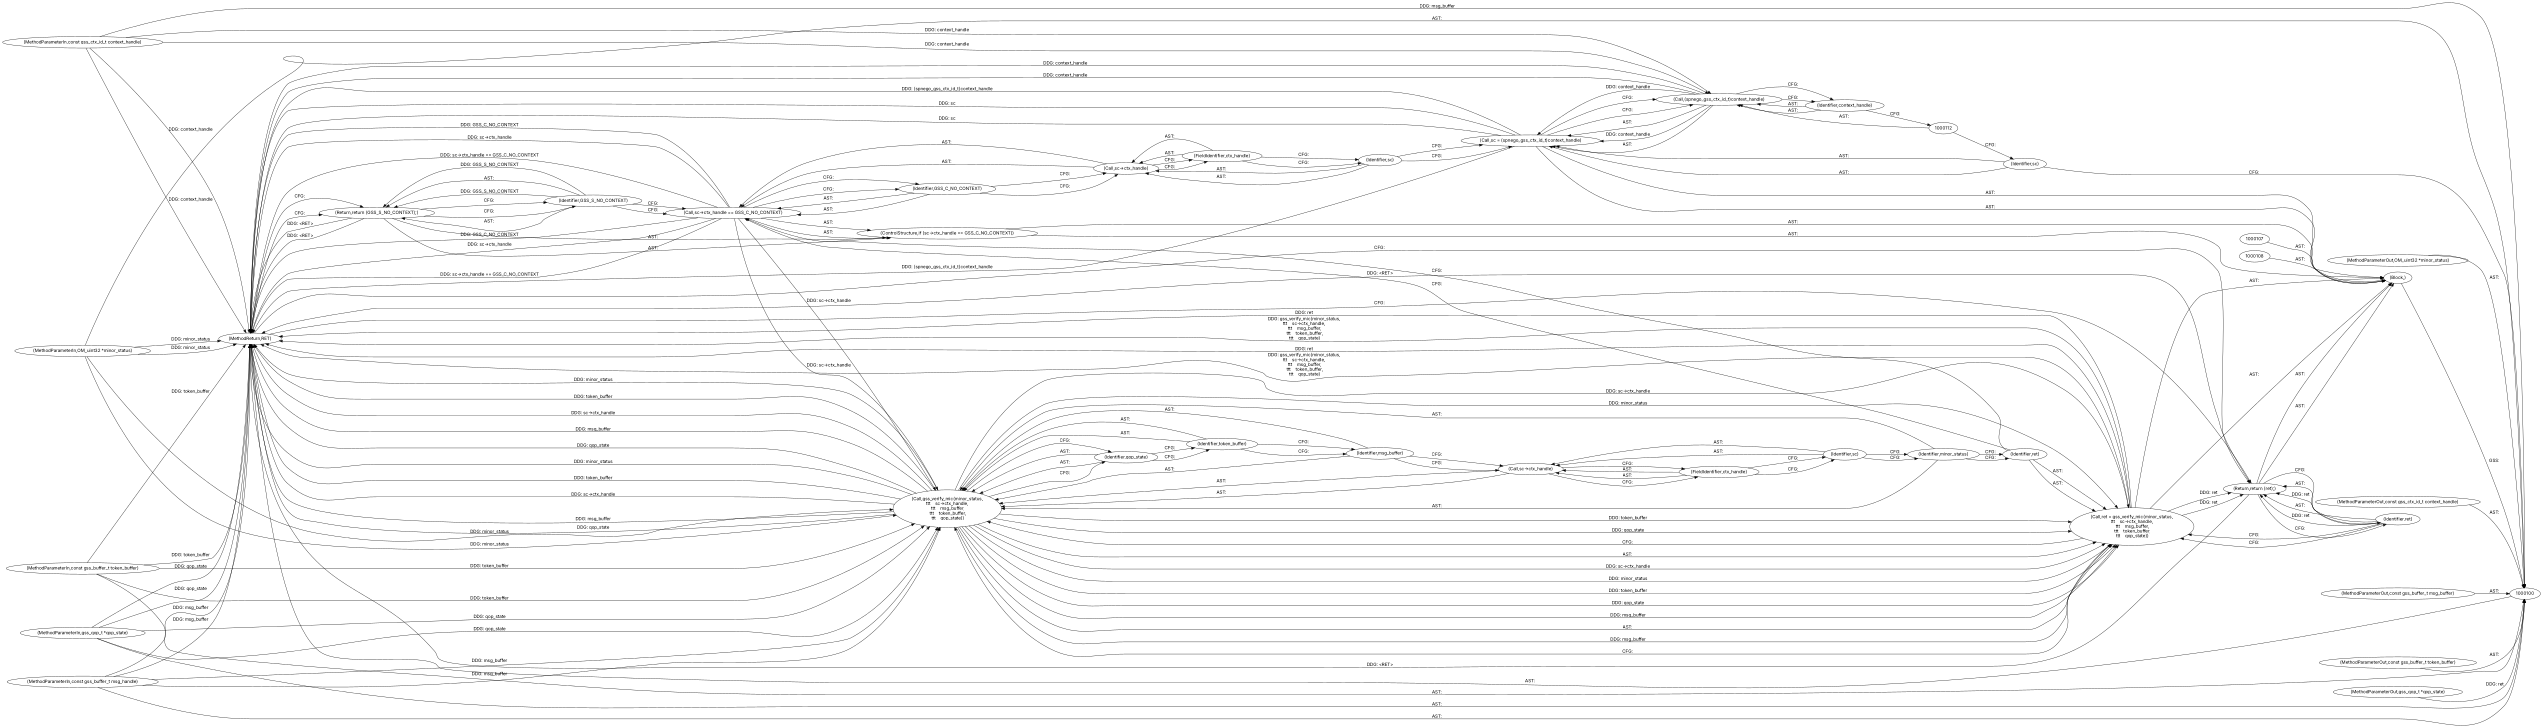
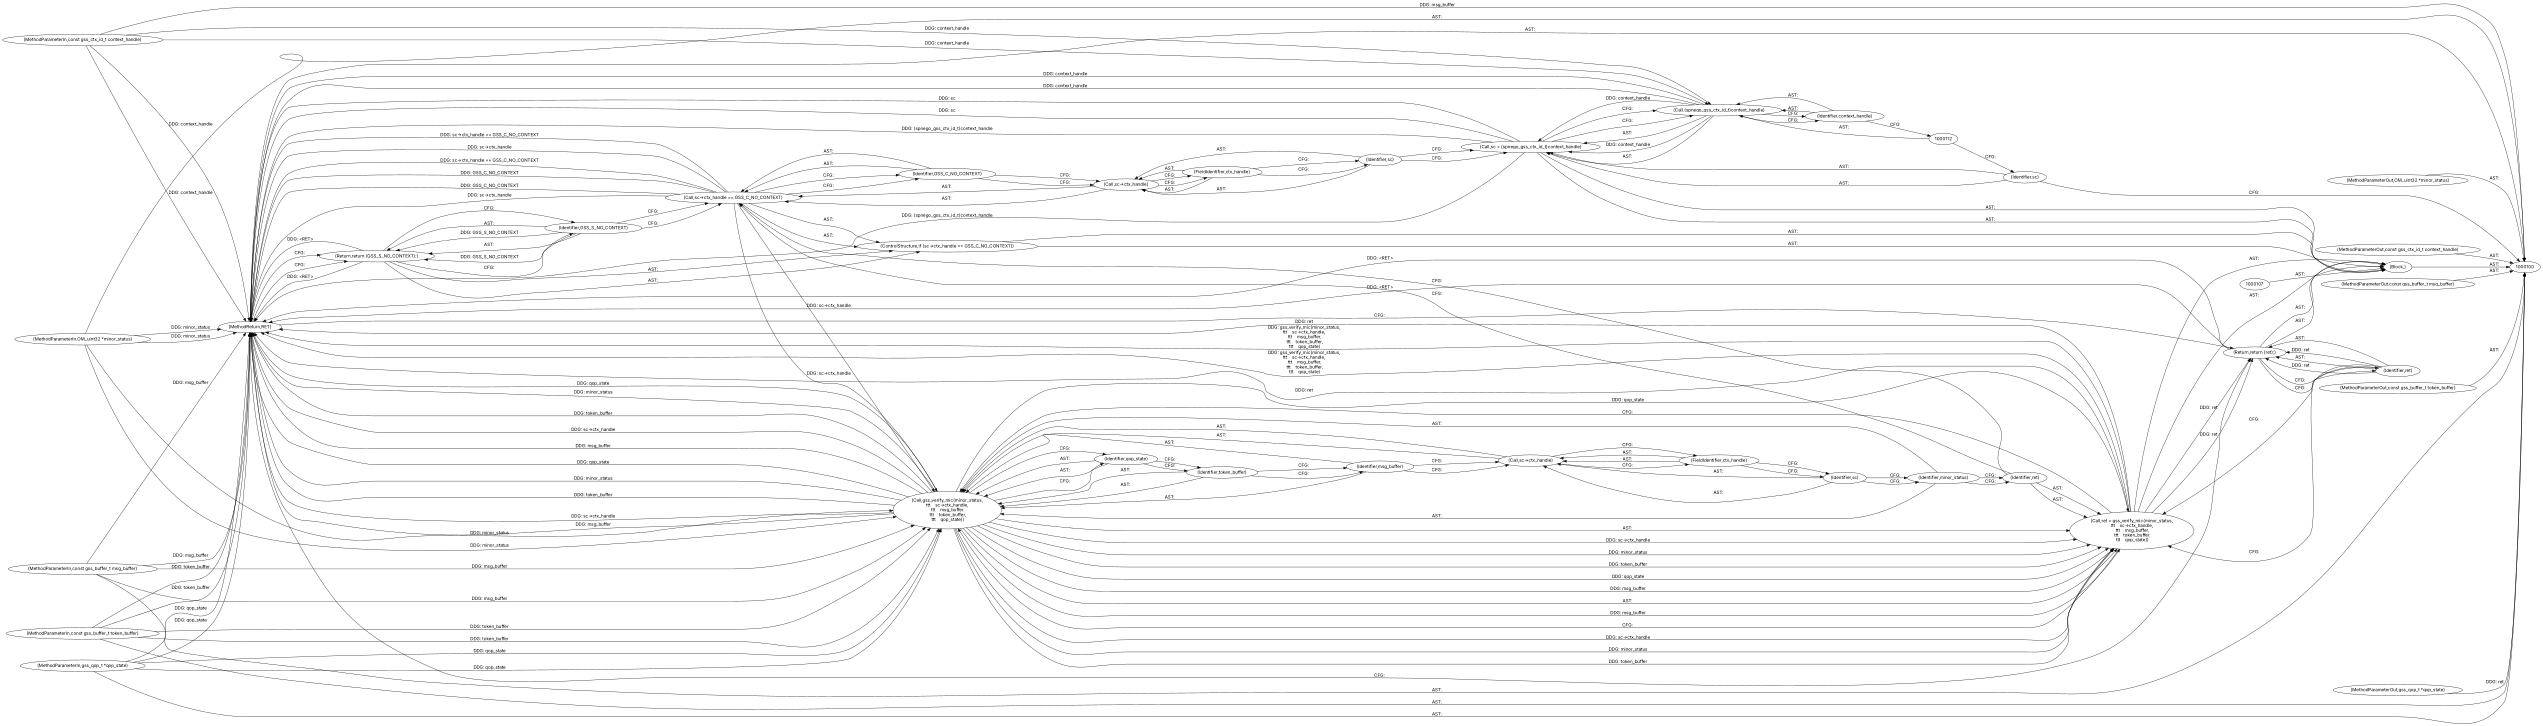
node "1000108": removed
edge "(Block,)" -> "1000100": label "GSS: " -> "AST: "
node "(MethodParameterIn,const gss_buffer_t msg_handle)": label "(MethodParameterIn,const gss_buffer_t msg_handle)" -> "(MethodParameterIn,const gss_buffer_t msg_buffer)"
edge "1000100" -> "(MethodReturn,RET)": reversed
